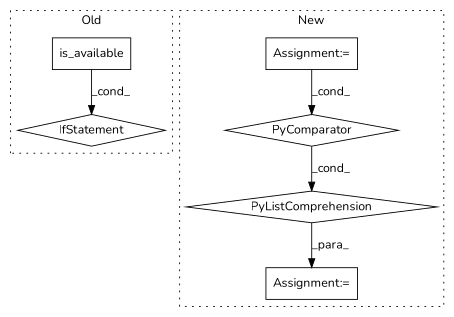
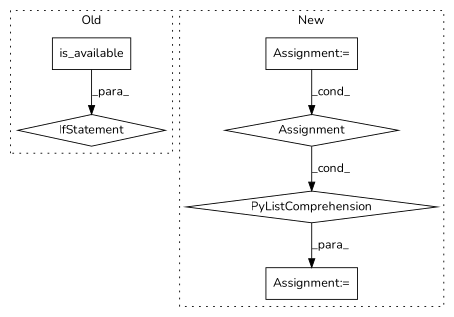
edge "is_available" -> "IfStatement": label "_cond_" -> "_para_"
node "PyComparator": label "PyComparator" -> "Assignment"
